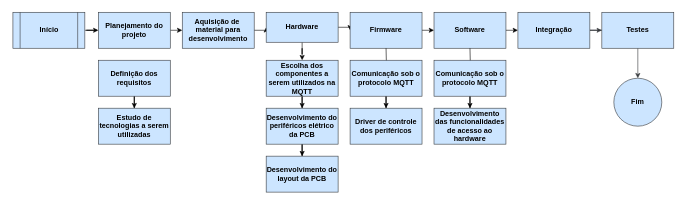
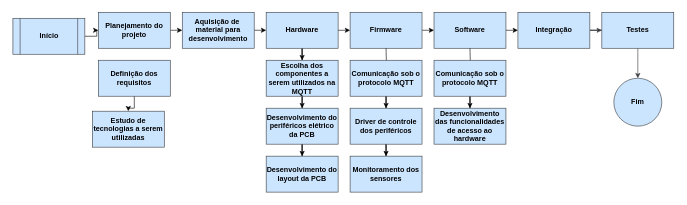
node "Hardware": size 72x30 -> 72x36
node "Início": moved (49, 30) -> (49, 36)
node "Estudo de tecnologias a serem utilizadas": moved (134, 126) -> (128, 129)
edge "Driver de controle dos periféricos" -> "Monitoramento dos sensores": added
node "Monitoramento dos sensores": added
